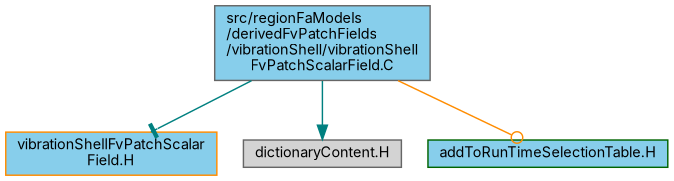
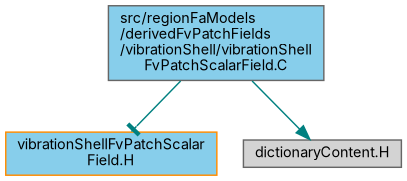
node "addToRunTimeSelectionTable.H": removed
